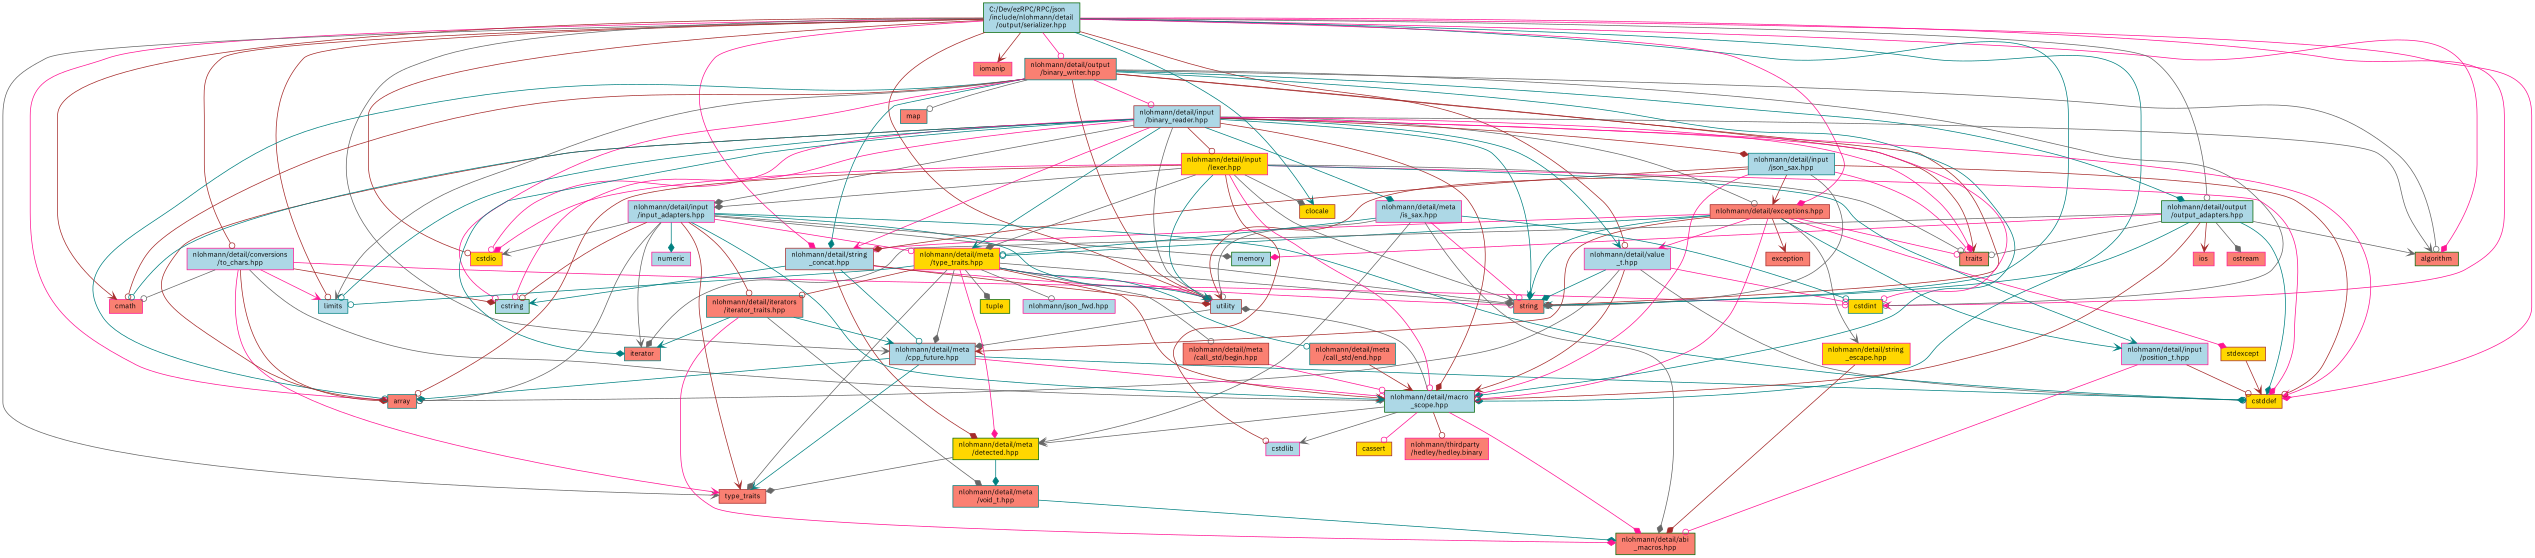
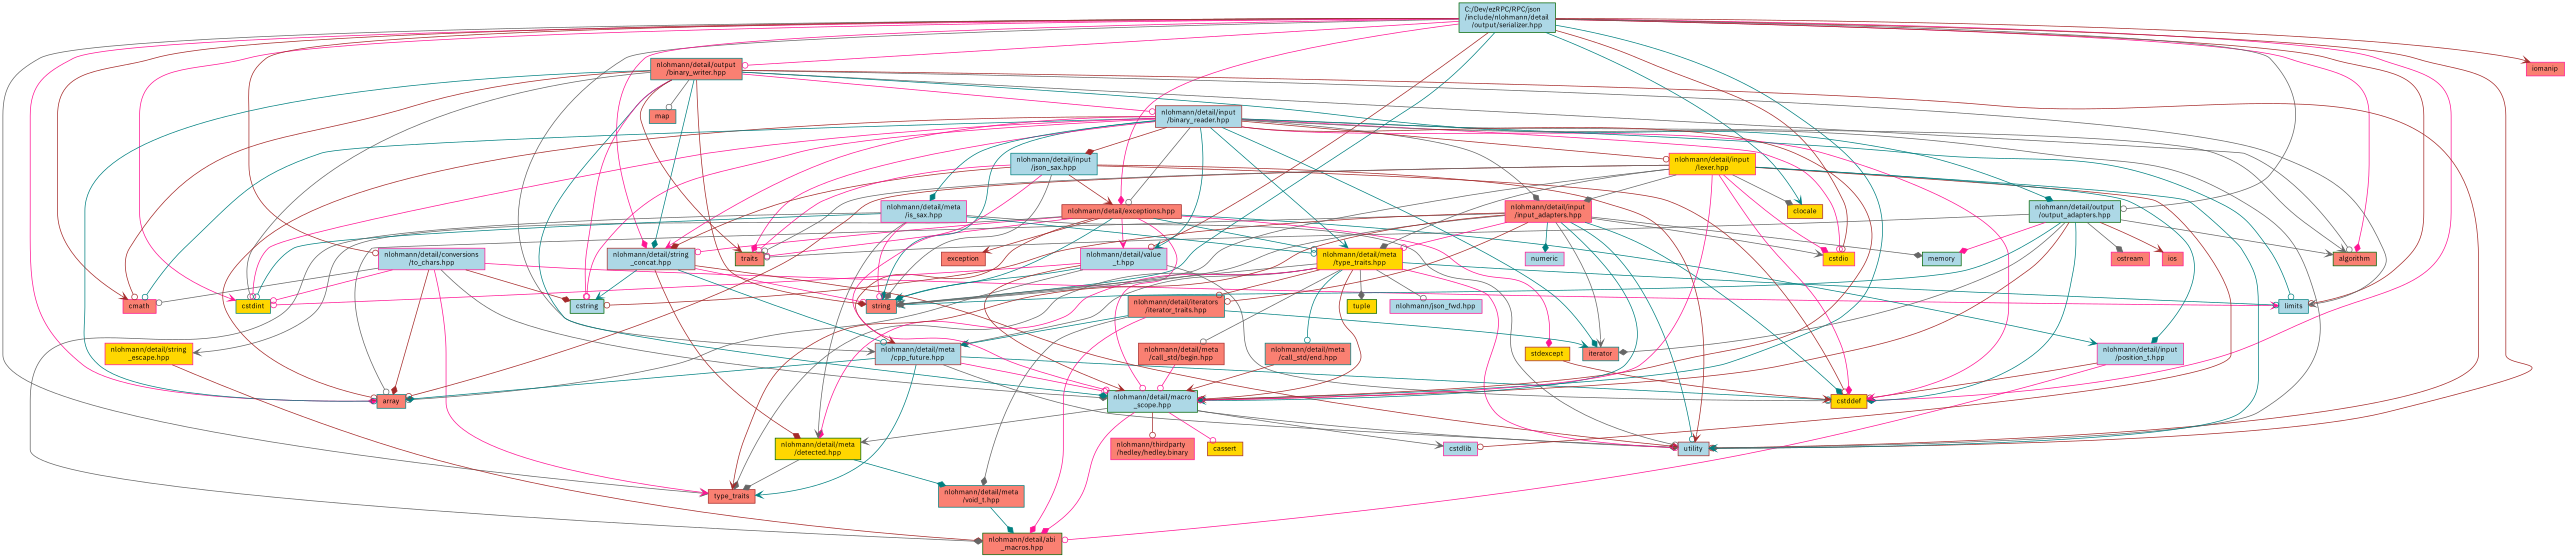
edge "nlohmann/detail/input /lexer.hpp" -> "nlohmann/detail/input /position_t.hpp": arrowhead vee -> diamond
node "nlohmann/detail/input /input_adapters.hpp": fillcolor lightblue -> salmon
edge "utility" -> "nlohmann/detail/meta /cpp_future.hpp": reversed
